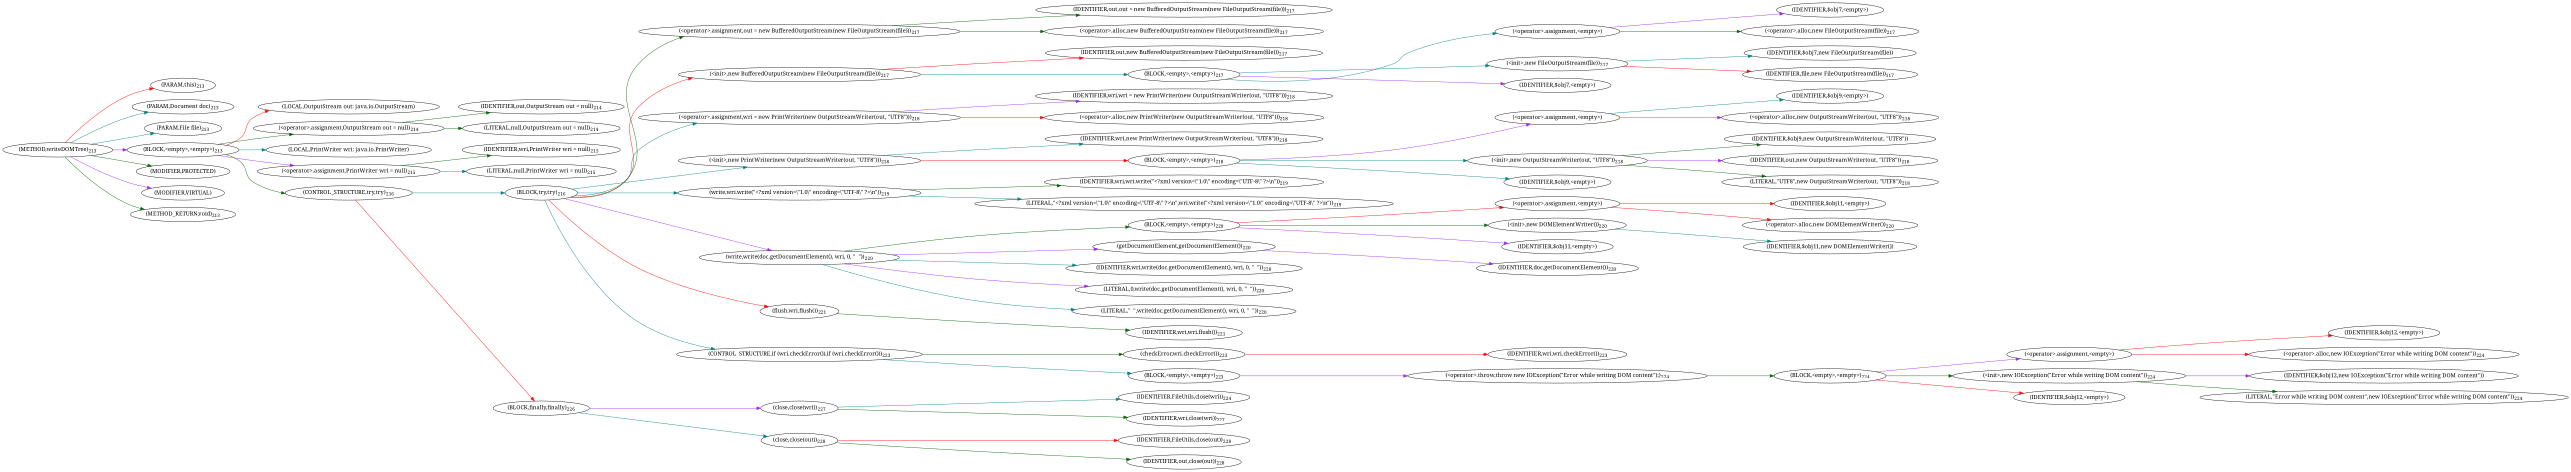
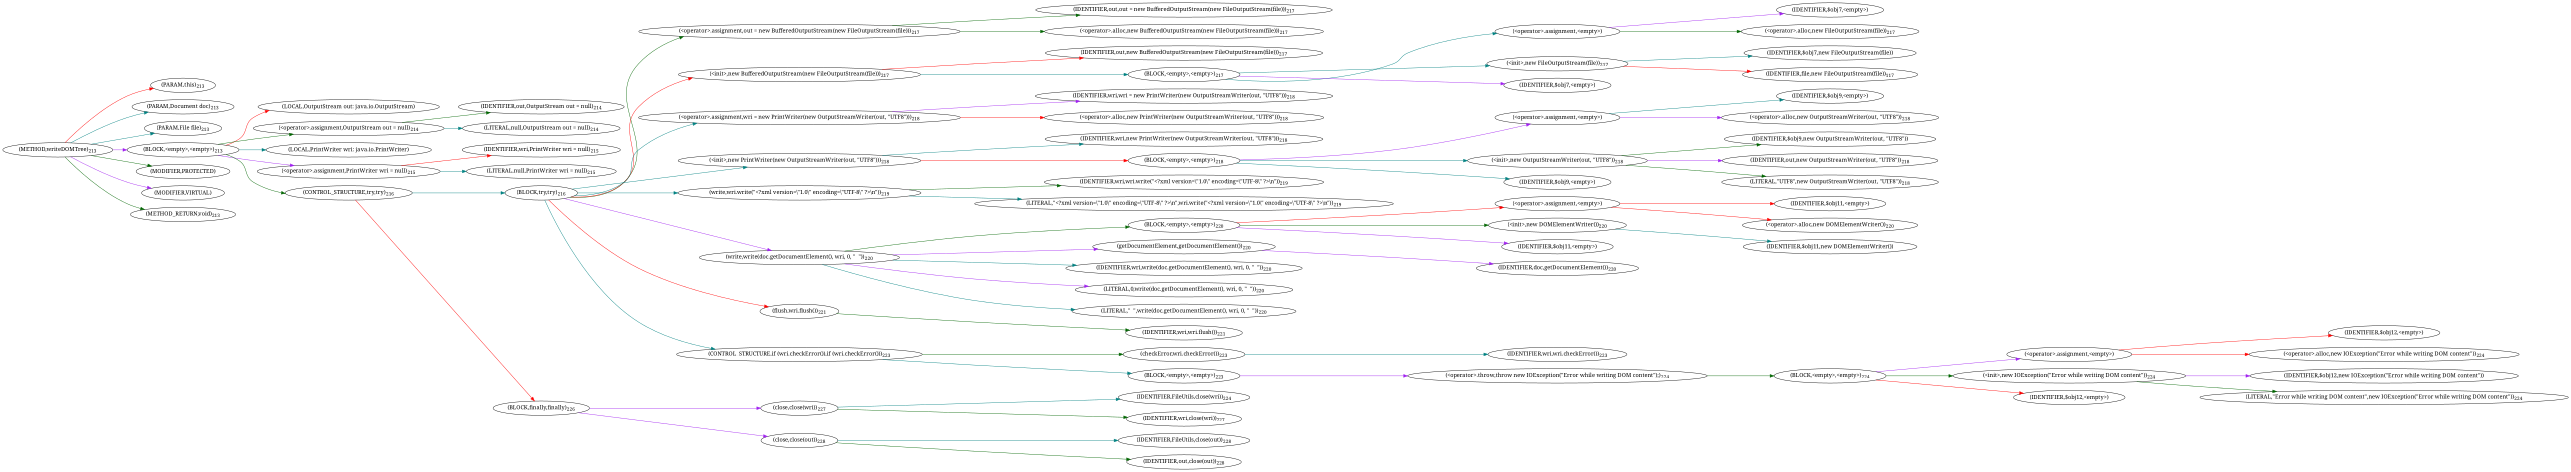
edge "(<operator>.assignment,OutputStream out = null)" -> "(LITERAL,null,OutputStream out = null)": color darkgreen -> teal
edge "(<operator>.assignment,PrintWriter wri = null)" -> "(IDENTIFIER,wri,PrintWriter wri = null)": color darkgreen -> red
edge "(checkError,wri.checkError())" -> "(IDENTIFIER,wri,wri.checkError())": color red -> teal
edge "(BLOCK,finally,finally)" -> "(close,close(out))": color teal -> purple
edge "(close,close(out))" -> "(IDENTIFIER,FileUtils,close(out))": color red -> teal
